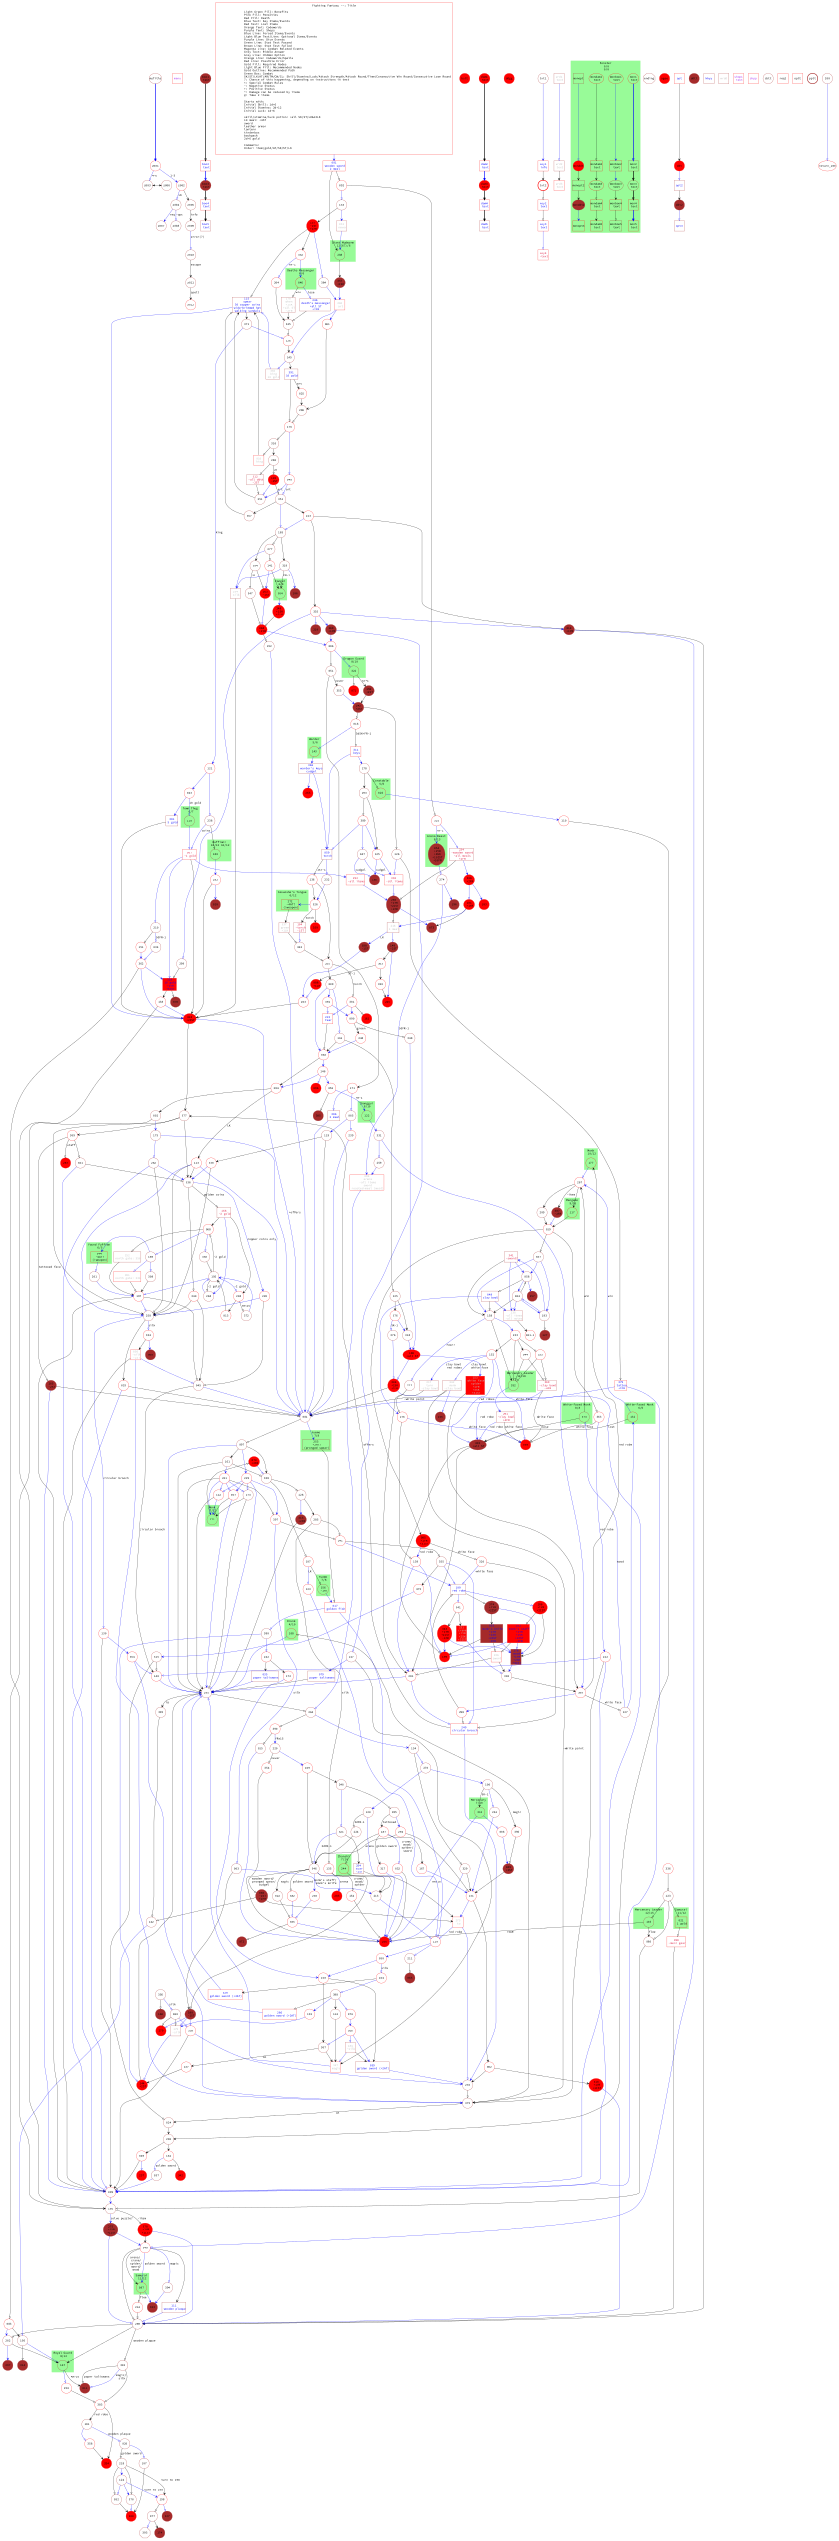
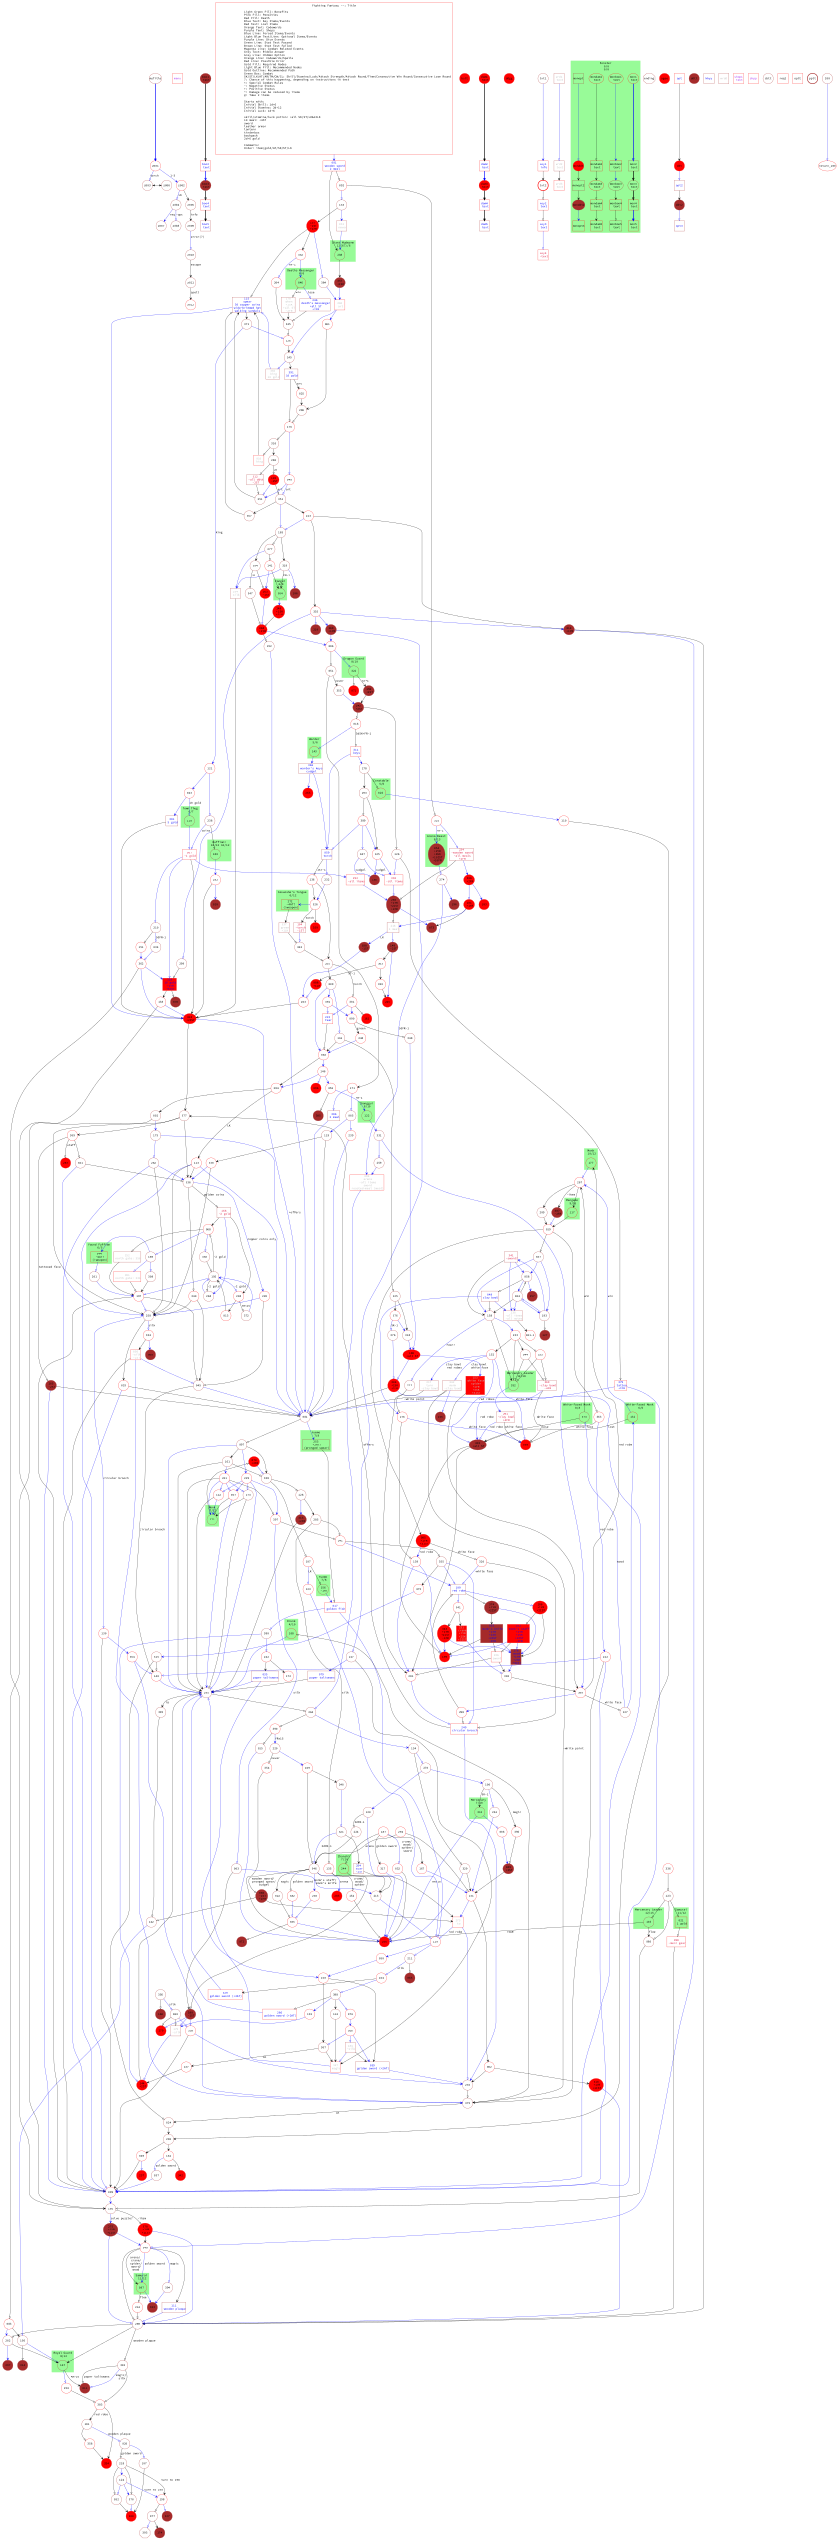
edge "z001" -> "z003": label "4-6" -> "torch"
edge "281" -> "295": removed
node "055": removed
edge "172" -> "150": now "035 paper talismans" -> "150"
edge "050" -> "164": now "211" -> "164"
edge "181" -> "358": color blue -> black
